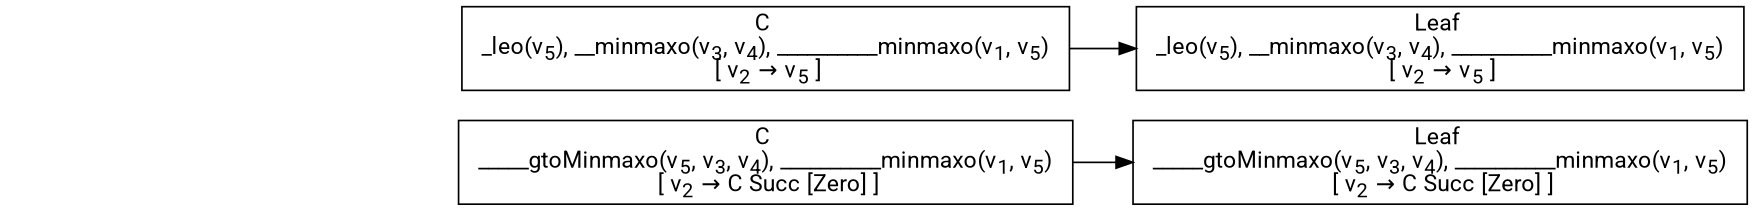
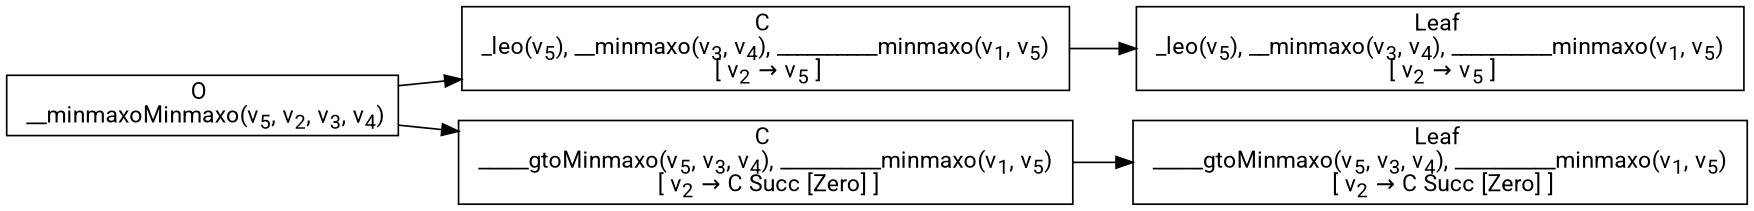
node "O": added
